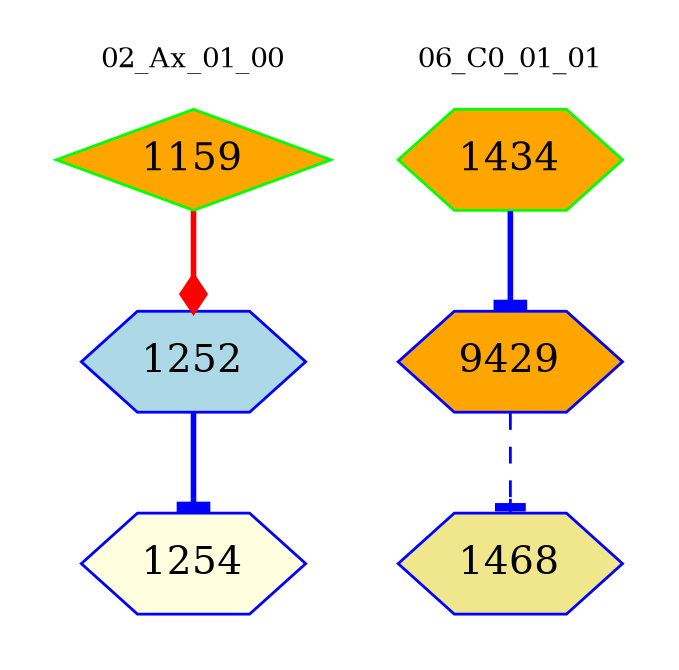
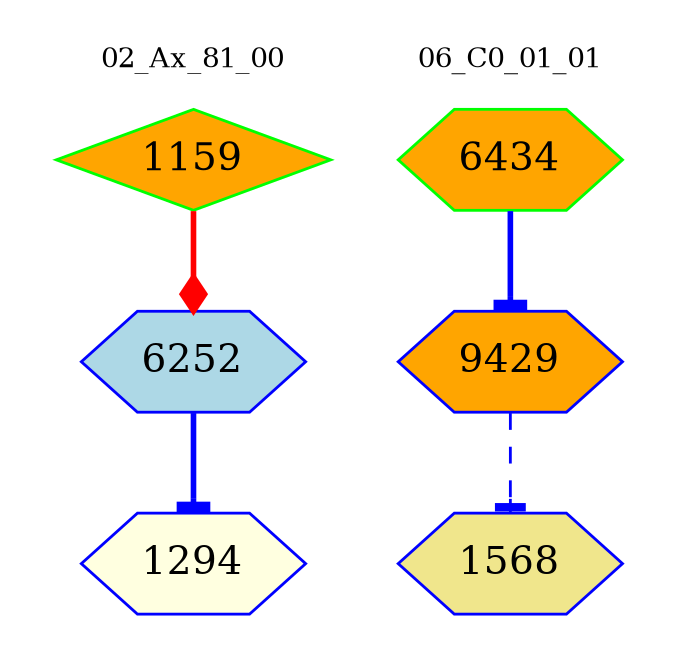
cluster "02_Ax_01_00": label "02_Ax_01_00" -> "02_Ax_81_00"
node "1434": label "1434" -> "6434"
node "1252": label "1252" -> "6252"
node "1254": label "1254" -> "1294"
node "1468": label "1468" -> "1568"
